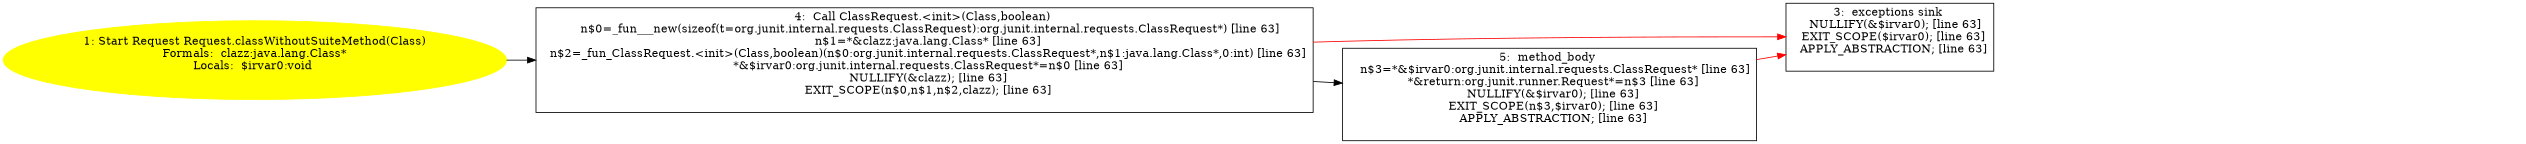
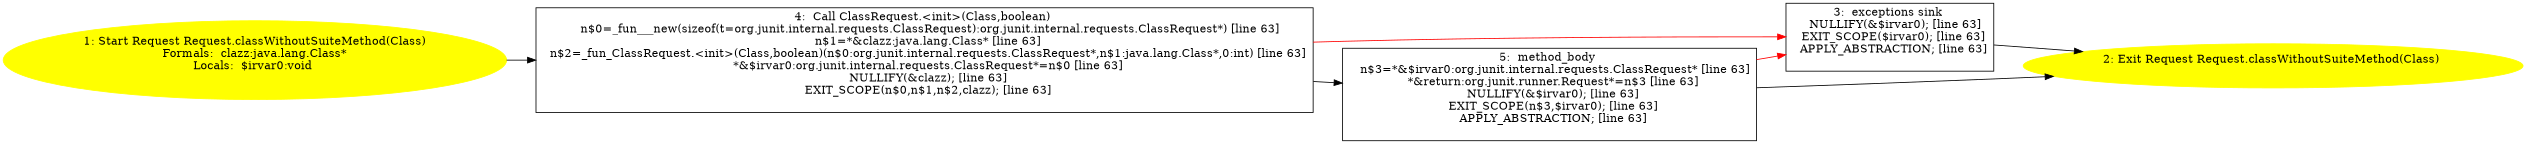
node "2: Exit Request Request.classWithoutSuiteMethod(Class)": added
